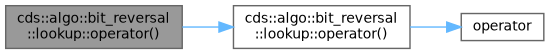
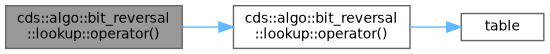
node "operator": label "operator" -> "table"
